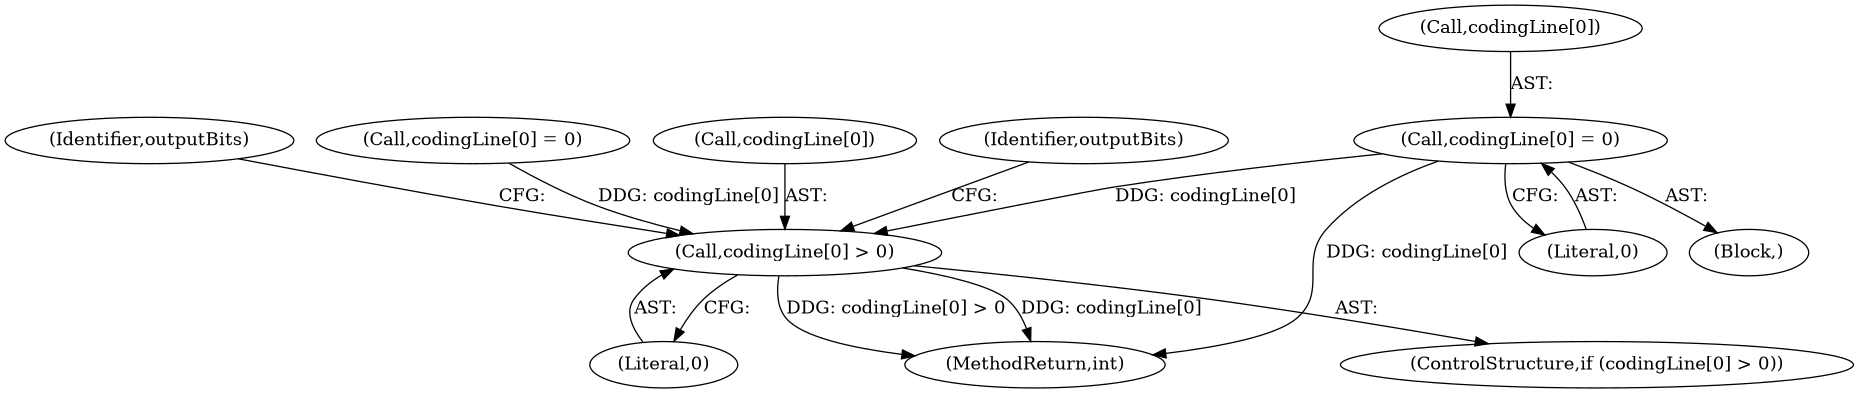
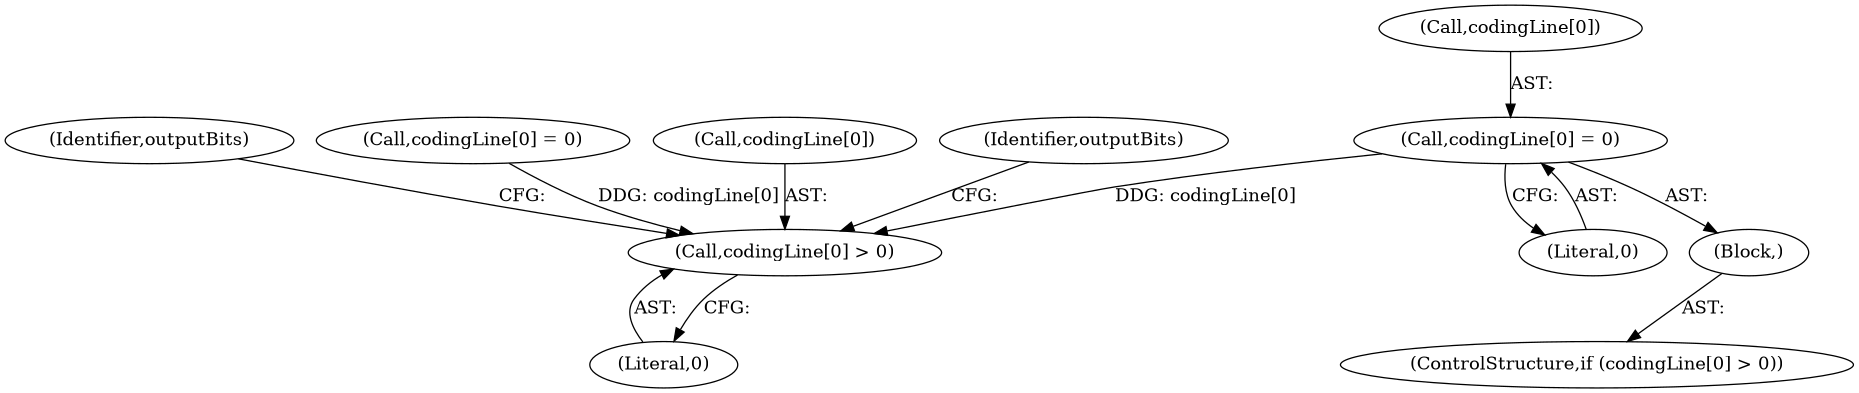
edge "(Call,codingLine[0] > 0)" -> "(ControlStructure,if (codingLine[0] > 0))": now "(Block,)" -> "(ControlStructure,if (codingLine[0] > 0))"
node "(MethodReturn,int)": removed
